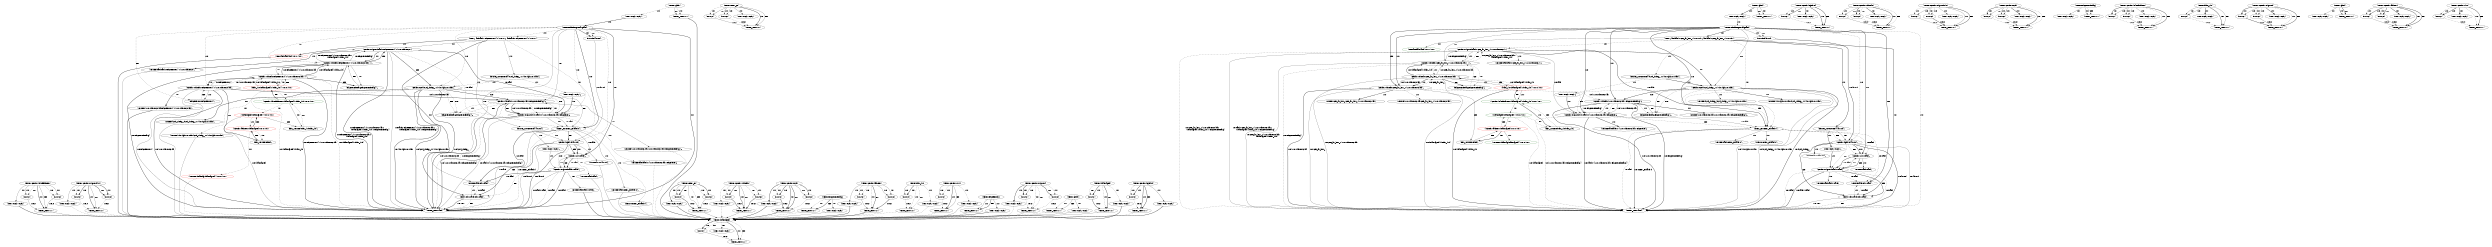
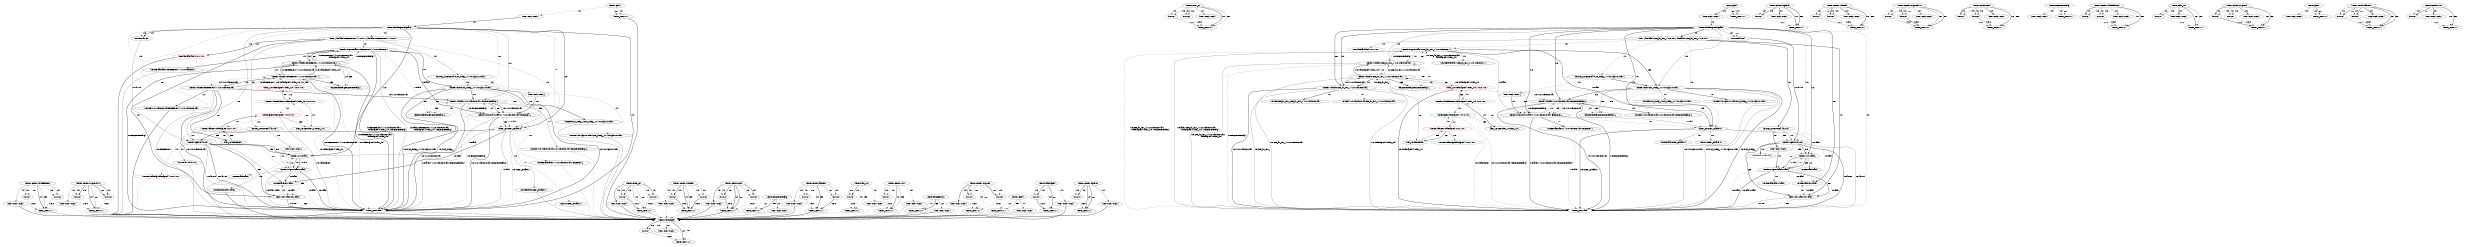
node "(GetSpaceForIcons,GetSpaceForIcons())": removed
